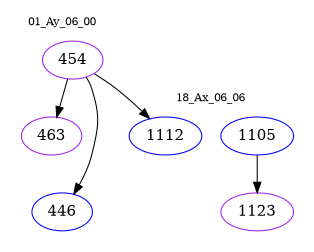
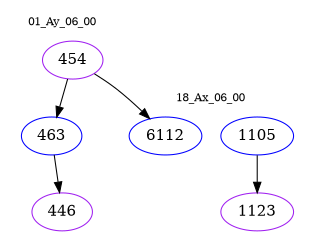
cluster "18_Ax_06_06": label "18_Ax_06_06" -> "18_Ax_06_00"
edge "454" -> "446": now "463" -> "446"
node "463": color purple -> blue
node "1112": label "1112" -> "6112"
node "446": color blue -> purple
